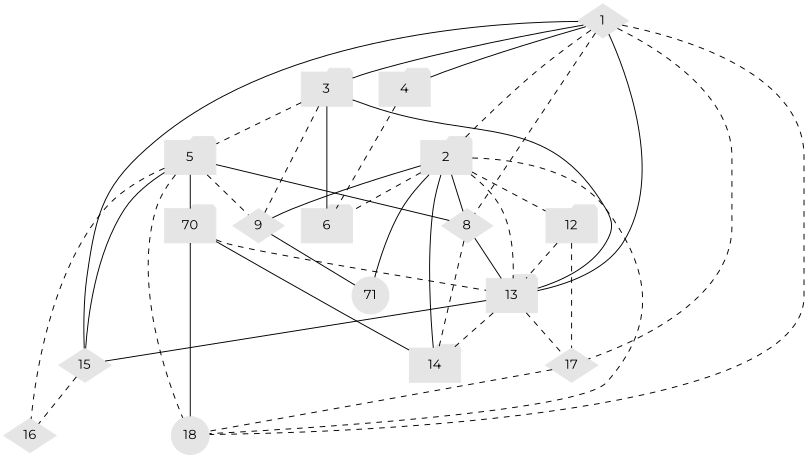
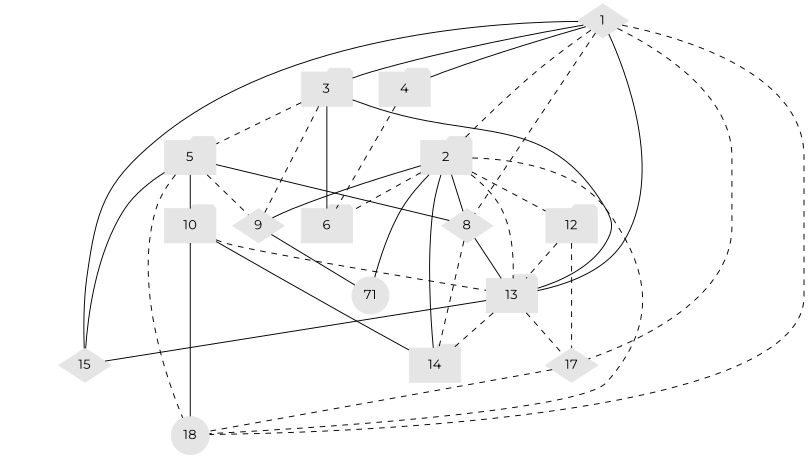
node "70": label "70" -> "10"
node "16": removed
